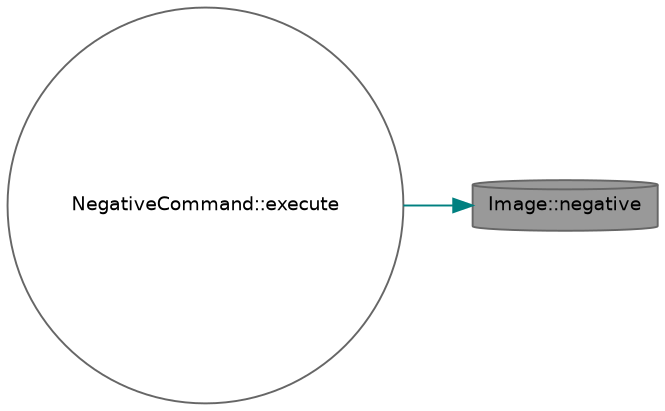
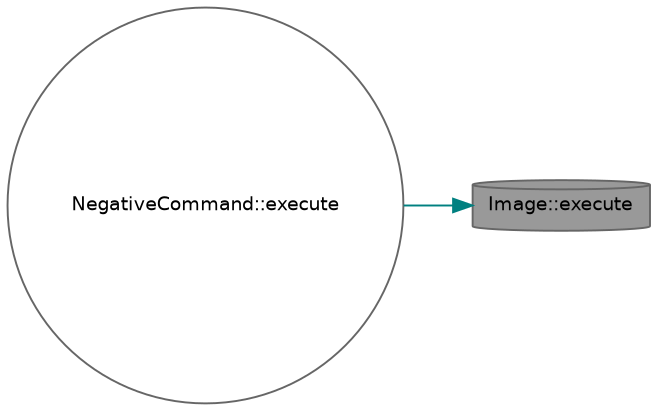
node "Image::negative": label "Image::negative" -> "Image::execute"
